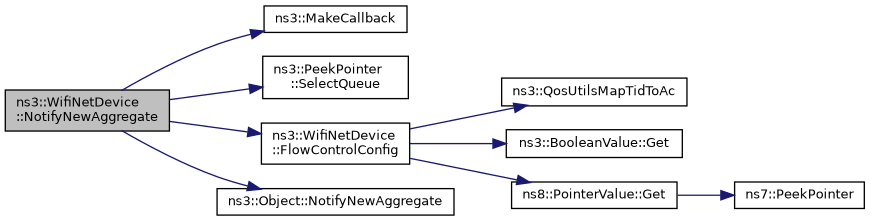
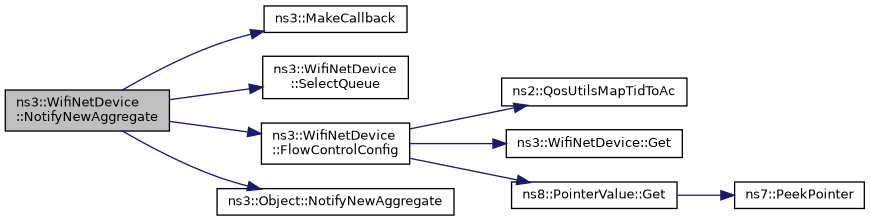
node "ns3::PeekPointer ::SelectQueue": label "ns3::PeekPointer ::SelectQueue" -> "ns3::WifiNetDevice ::SelectQueue"
node "ns3::QosUtilsMapTidToAc": label "ns3::QosUtilsMapTidToAc" -> "ns2::QosUtilsMapTidToAc"
node "ns3::BooleanValue::Get": label "ns3::BooleanValue::Get" -> "ns3::WifiNetDevice::Get"
